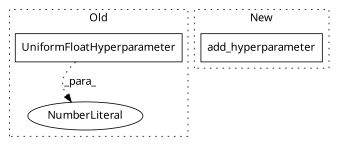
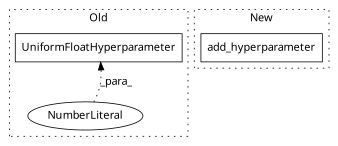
edge "UniformFloatHyperparameter" -> "NumberLiteral": reversed
